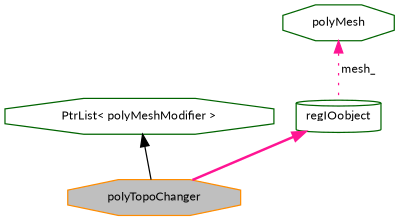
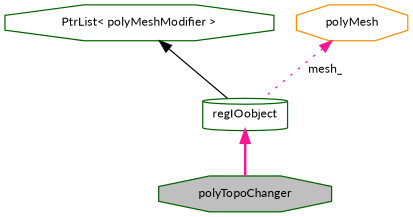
node "polyMesh": color darkgreen -> darkorange
edge "polyTopoChanger" -> "PtrList< polyMeshModifier >": now "regIOobject" -> "PtrList< polyMeshModifier >"
node "polyTopoChanger": color darkorange -> darkgreen
